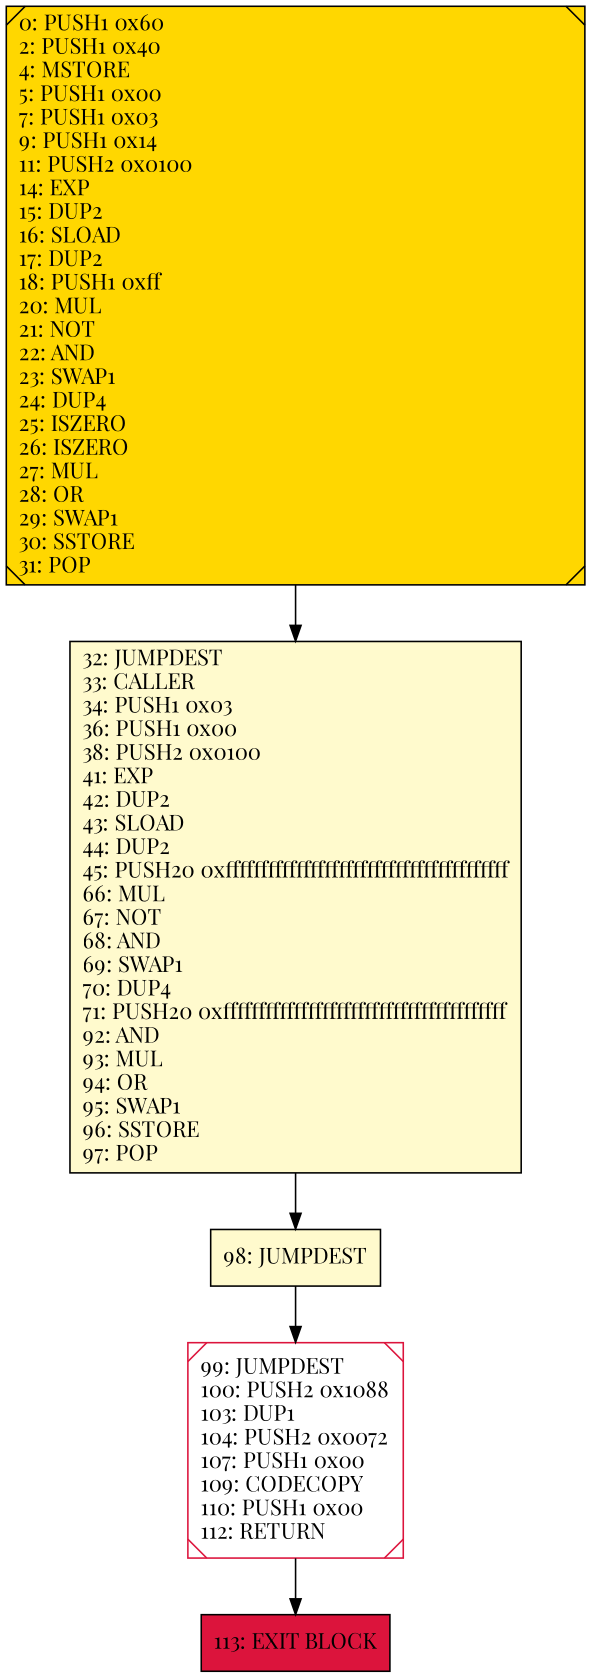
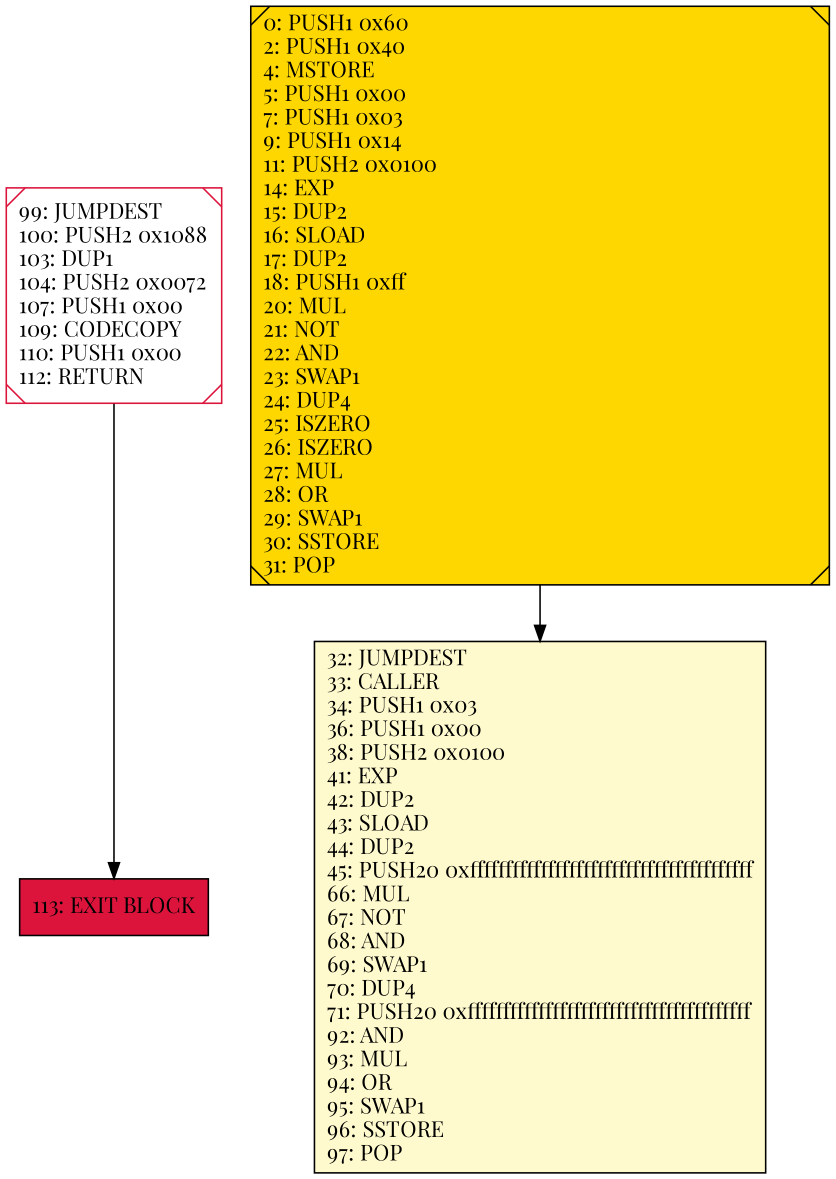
node "98: JUMPDEST": removed
